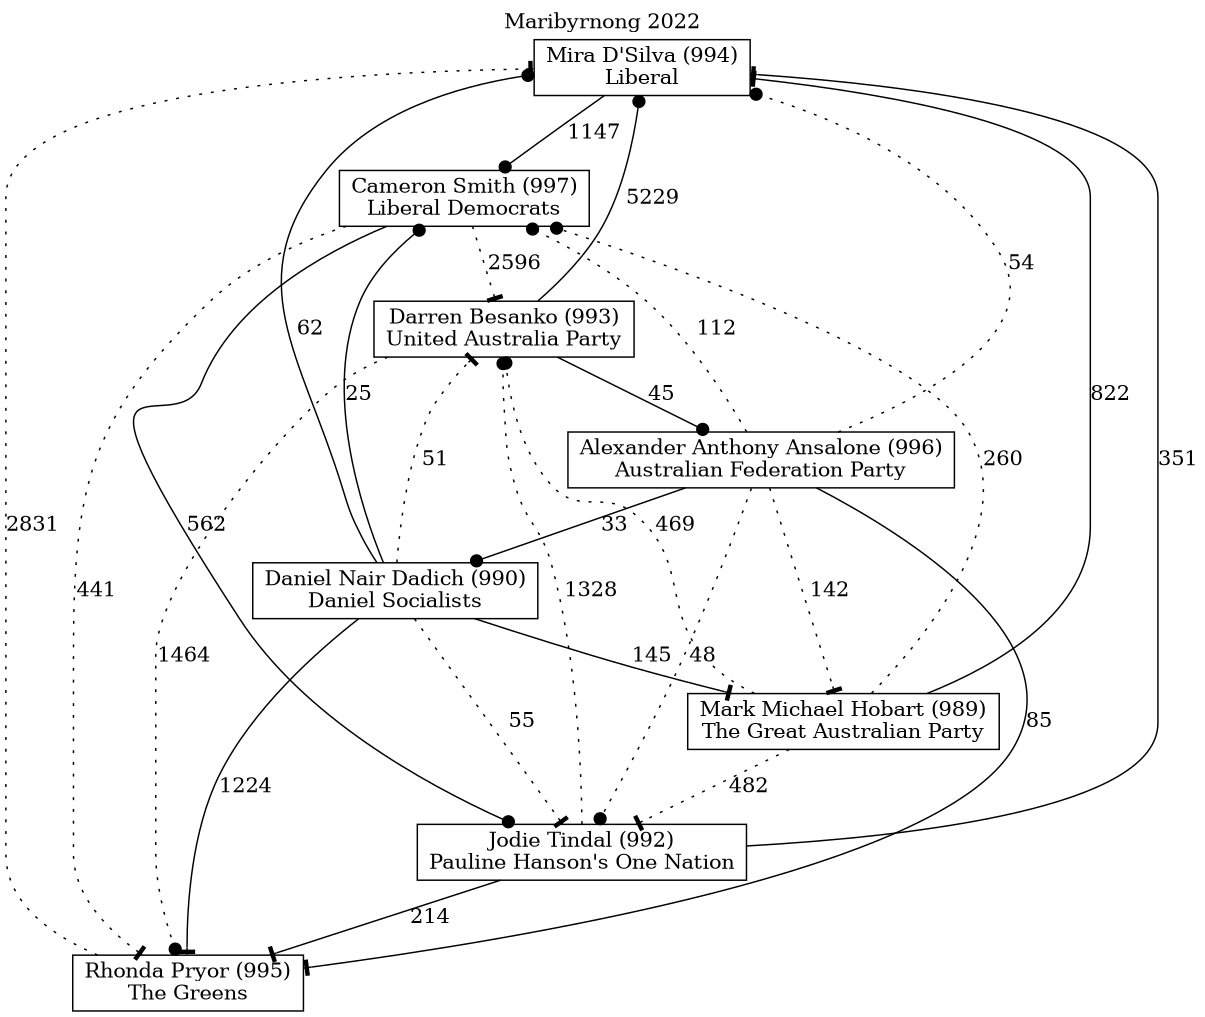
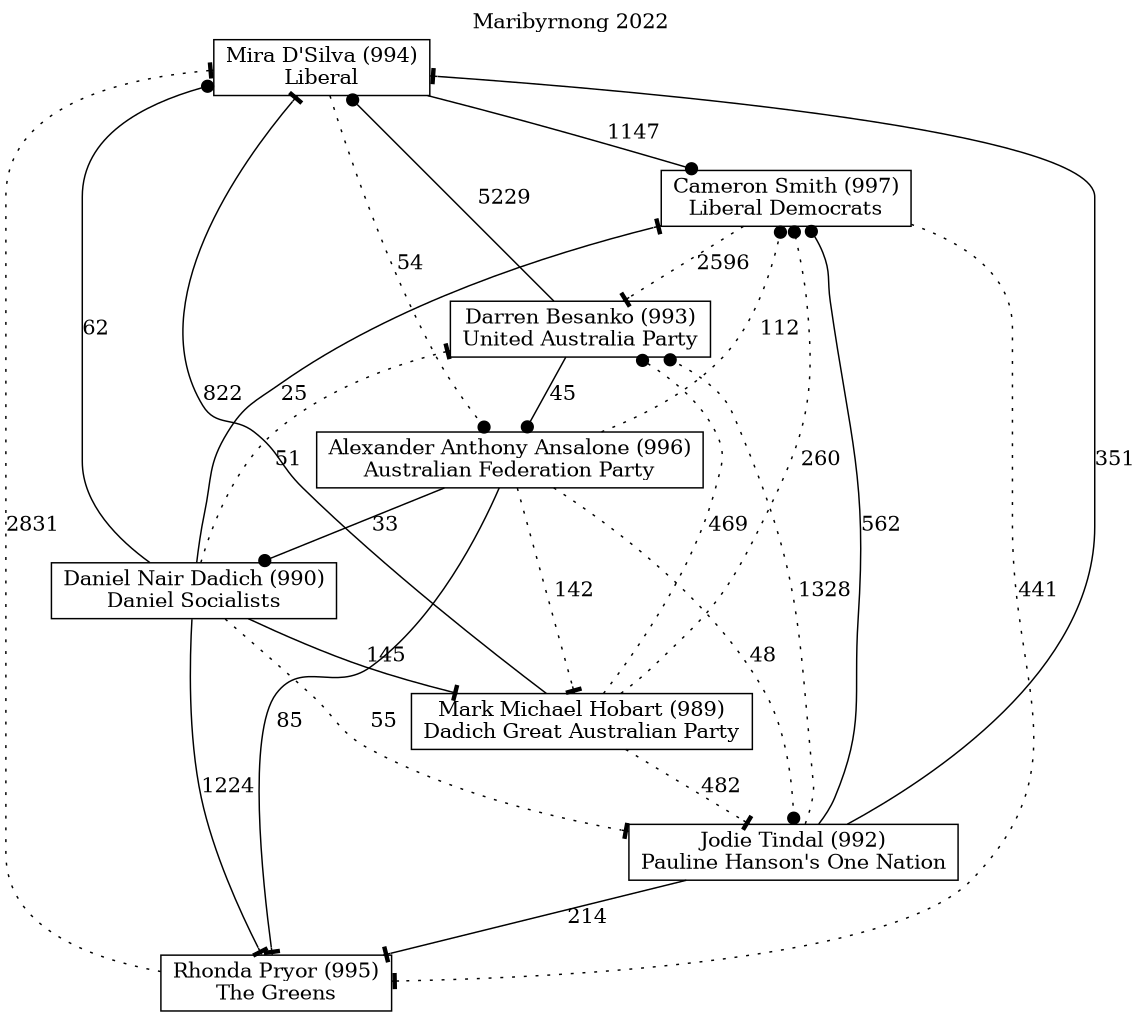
edge "Alexander Anthony Ansalone (996) Australian Federation Party" -> "Mira D'Silva (994) Liberal": reversed
edge "Daniel Nair Dadich (990) Daniel Socialists" -> "Cameron Smith (997) Liberal Democrats": arrowhead dot -> tee
edge "Cameron Smith (997) Liberal Democrats" -> "Jodie Tindal (992) Pauline Hanson's One Nation": reversed
edge "Darren Besanko (993) United Australia Party" -> "Rhonda Pryor (995) The Greens": removed, label "1464"
node "Mark Michael Hobart (989) The Great Australian Party": label "Mark Michael Hobart (989) The Great Australian Party" -> "Mark Michael Hobart (989) Dadich Great Australian Party"
